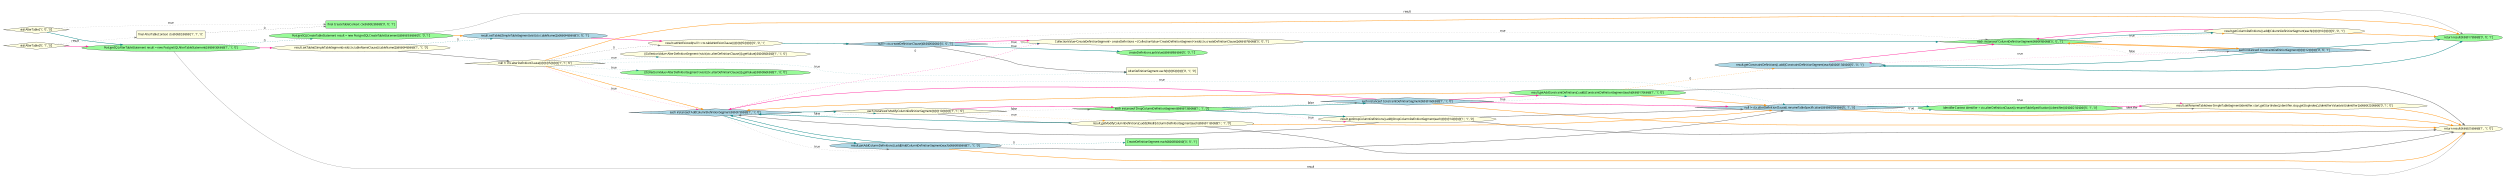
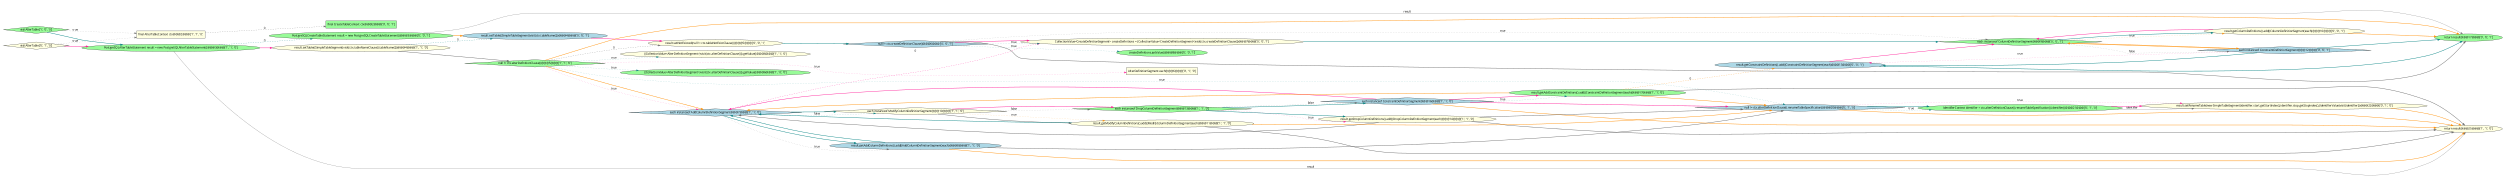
edge "visitAlterTable['1', '0', '0']" -> "final CreateTableContext ctx@@@2@@@['0', '0', '1']": now "visitAlterTable['1', '0', '0']" -> "final AlterTableContext ctx@@@2@@@['1', '1', '0']"
node "visitAlterTable['1', '0', '0']": fillcolor lightyellow -> palegreen
edge "visitAlterTable['0', '1', '0']" -> "final AlterTableContext ctx@@@2@@@['1', '1', '0']": label "result" -> "true"
edge "null != ctx.createDefinitionClause()@@@6@@@['0', '0', '1']" -> "createDefinitions.getValue()@@@8@@@['0', '0', '1']": style bold -> dotted
node "null != ctx.alterDefinitionClause()@@@5@@@['1', '1', '0']": fillcolor lightyellow -> palegreen
edge "null != ctx.createDefinitionClause()@@@6@@@['0', '0', '1']" -> "AlterDefinitionSegment each@@@6@@@['0', '1', '0']": now "null != ctx.createDefinitionClause()@@@6@@@['0', '0', '1']" -> "return result@@@17@@@['0', '0', '1']"
edge "null != ctx.alterDefinitionClause()@@@5@@@['1', '1', '0']" -> "AlterDefinitionSegment each@@@6@@@['0', '1', '0']": color teal -> deeppink
node "CreateDefinitionSegment each@@@8@@@['0', '0', '1']": removed
